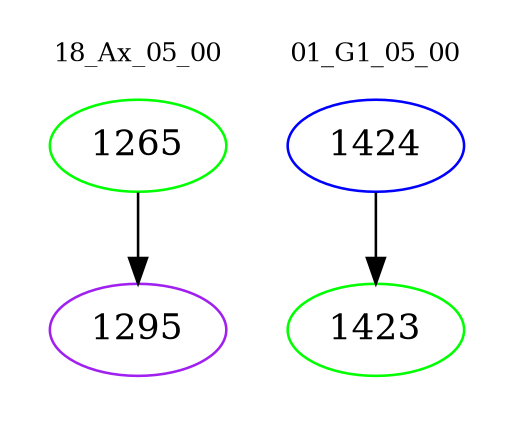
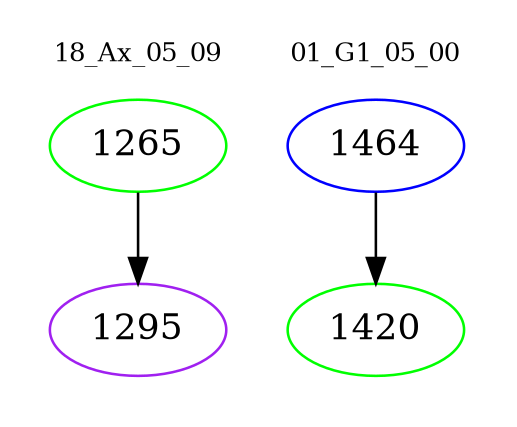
cluster "18_Ax_05_00": label "18_Ax_05_00" -> "18_Ax_05_09"
node "1424": label "1424" -> "1464"
node "1423": label "1423" -> "1420"
